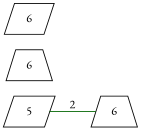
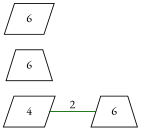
node "5": label "5" -> "4"
